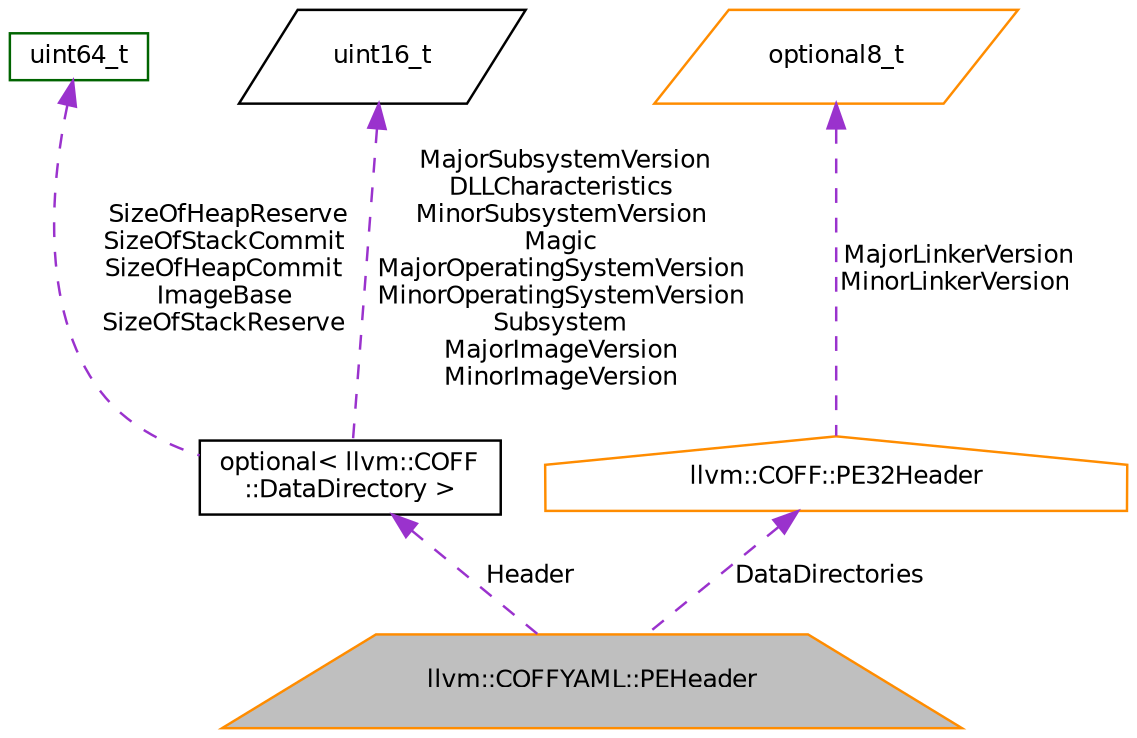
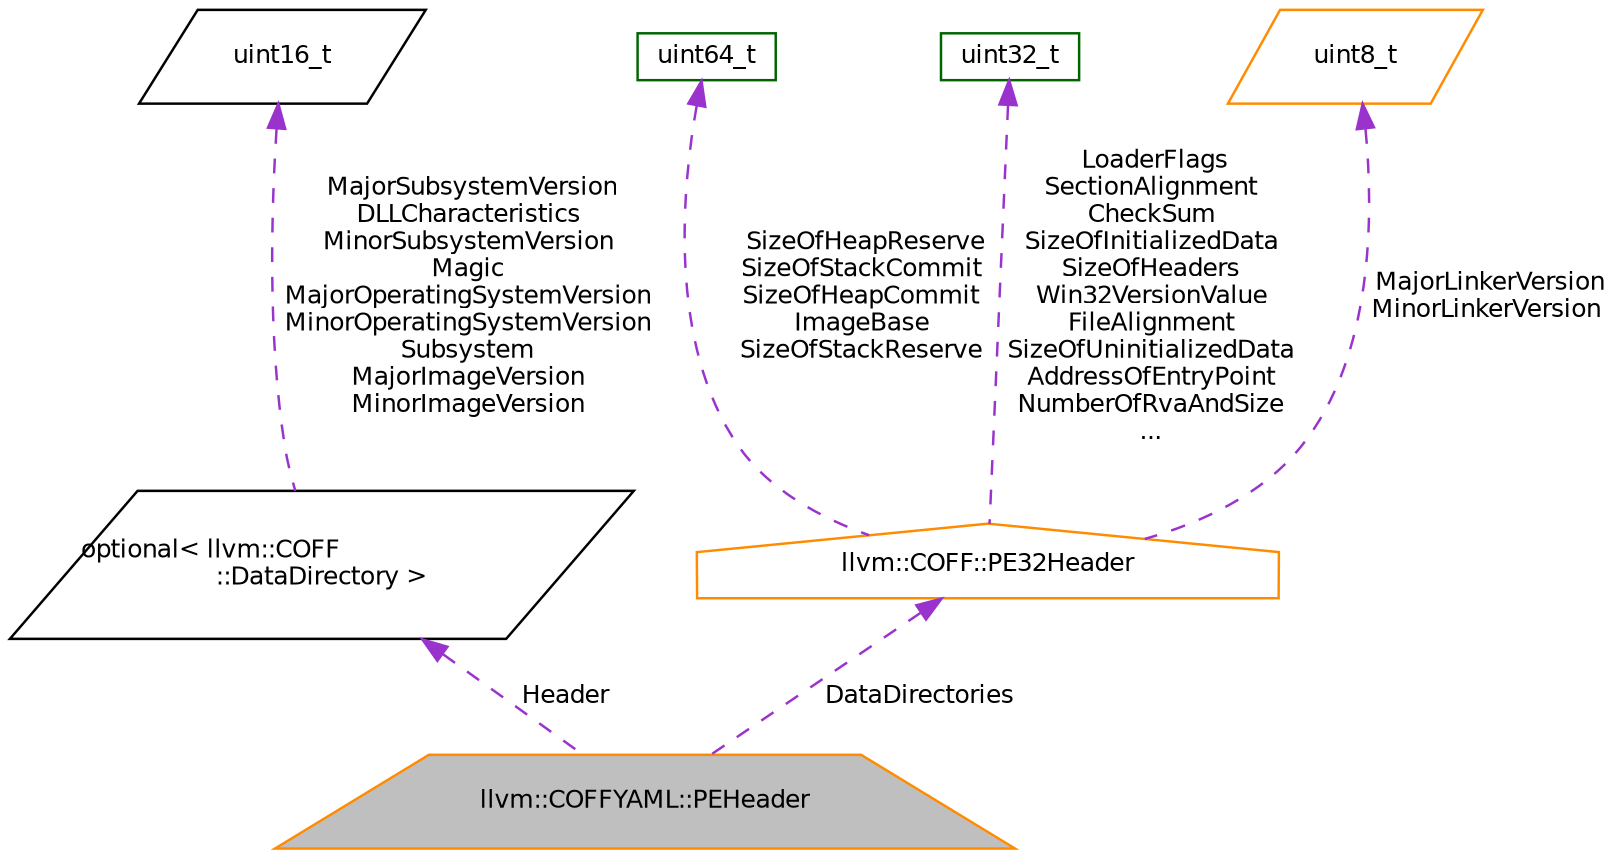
node "optional8_t": label "optional8_t" -> "uint8_t"
node "uint32_t": added
edge "optional< llvm::COFF ::DataDirectory >" -> "uint64_t": now "llvm::COFF::PE32Header" -> "uint64_t"
node "optional< llvm::COFF ::DataDirectory >": shape box -> parallelogram
